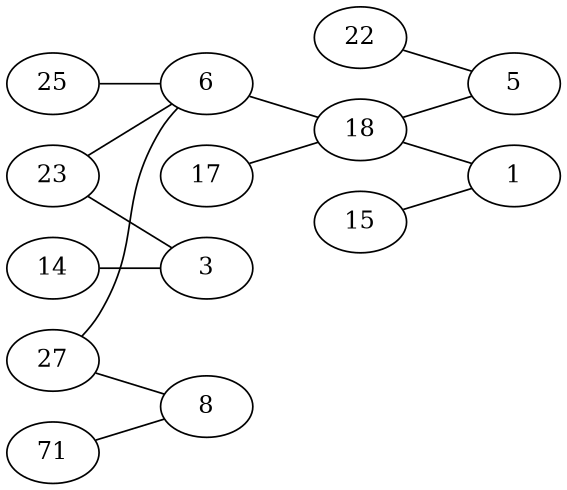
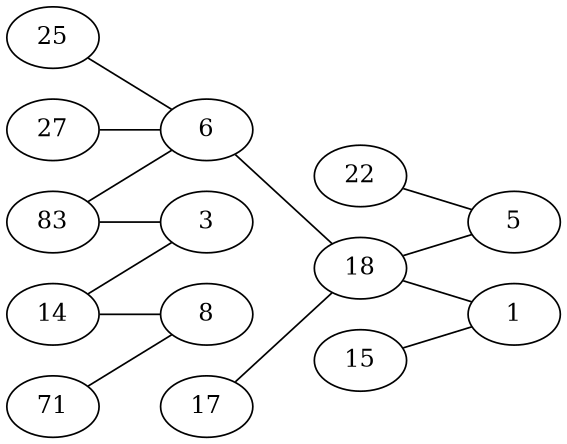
node "23": label "23" -> "83"
edge "27" -- "8": now "14" -- "8"
